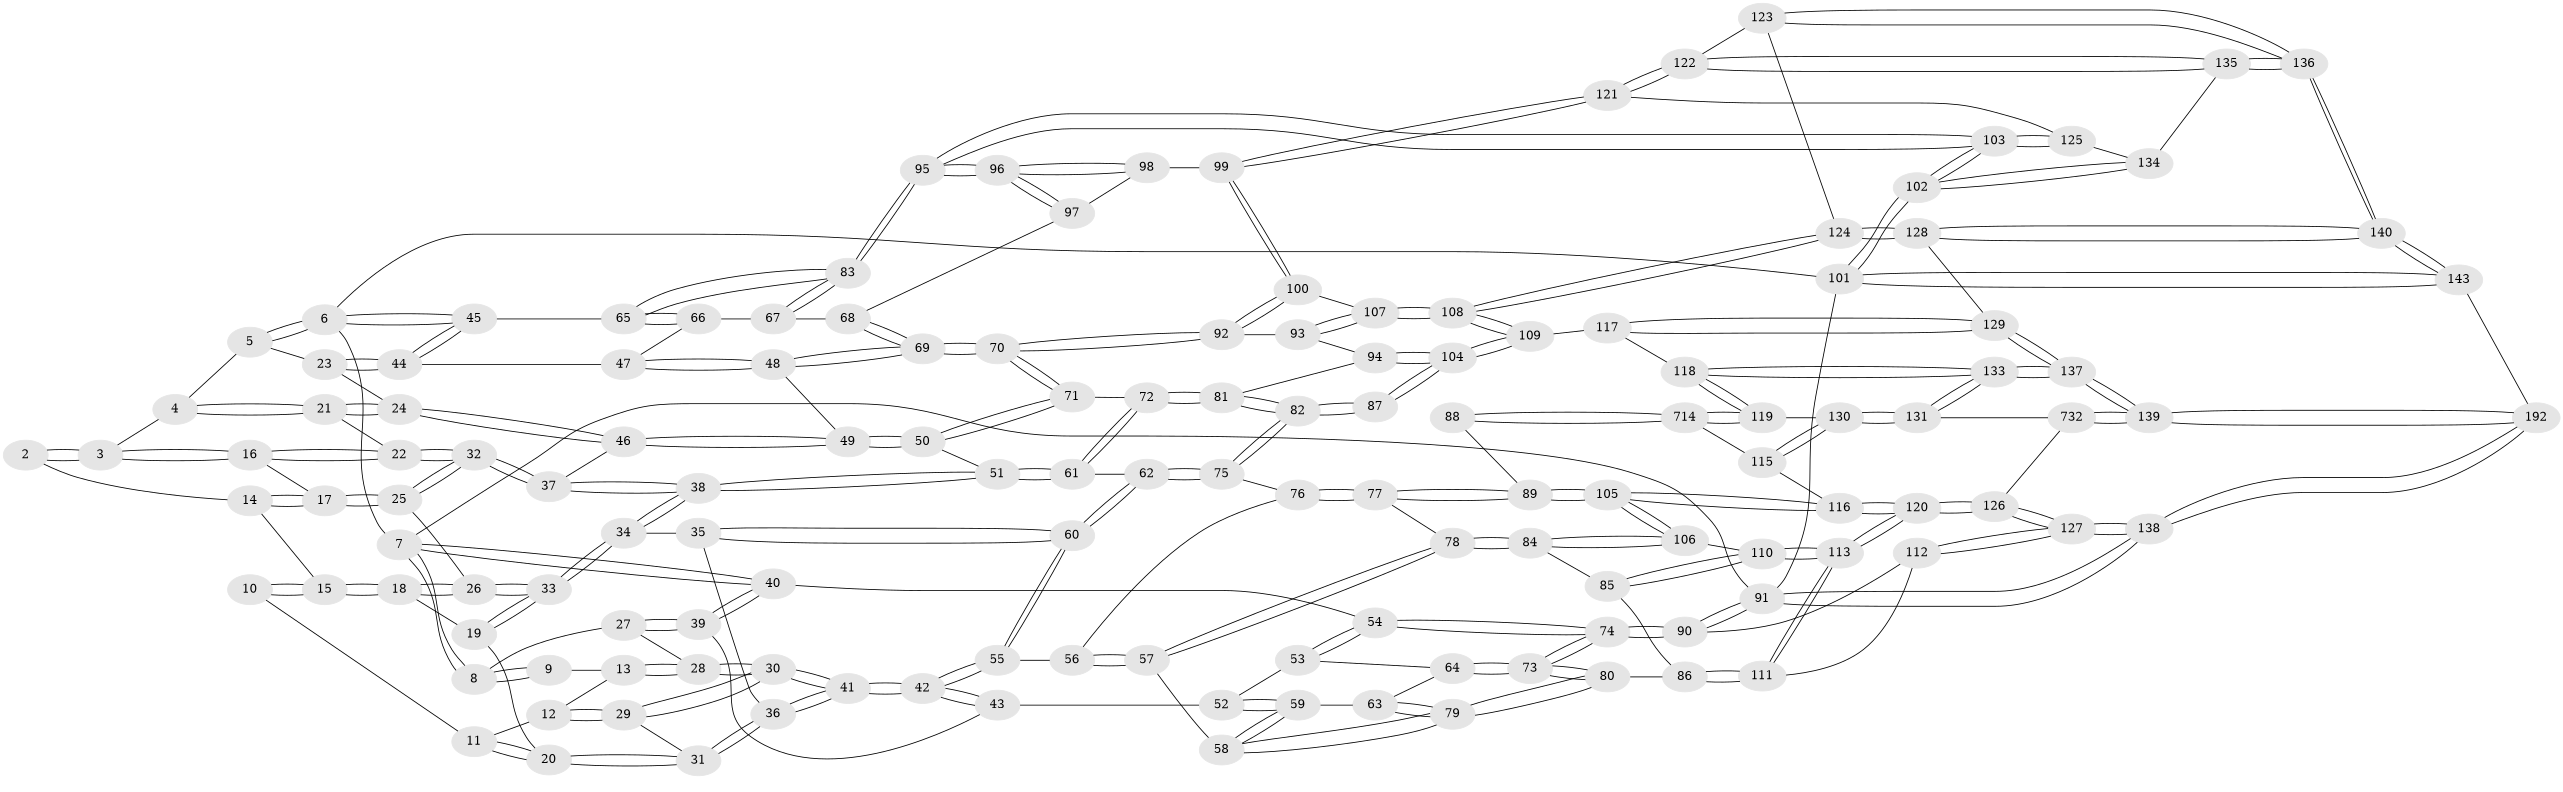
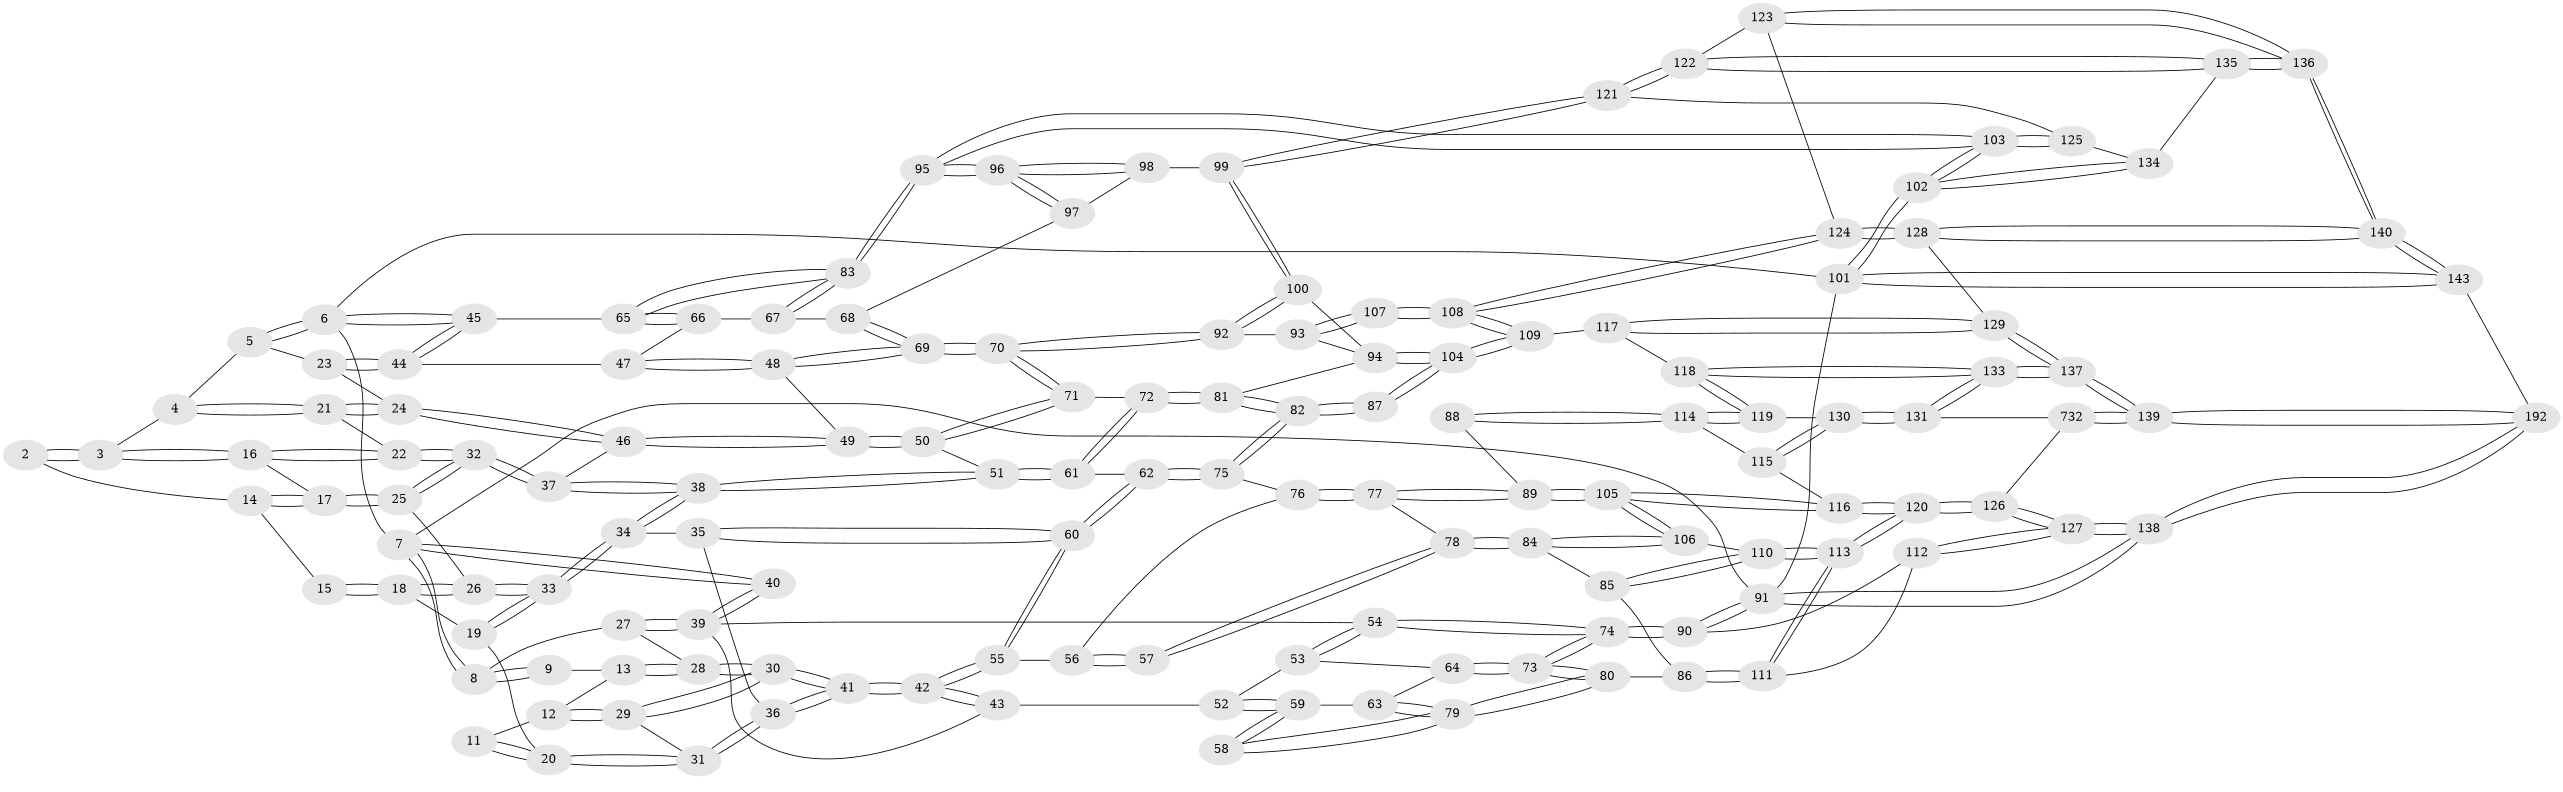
edge "100" -- "107": now "100" -- "94"
node "714": label "714" -> "114"
node "10": removed
edge "40" -- "54": now "39" -- "54"
edge "57" -- "58": removed
